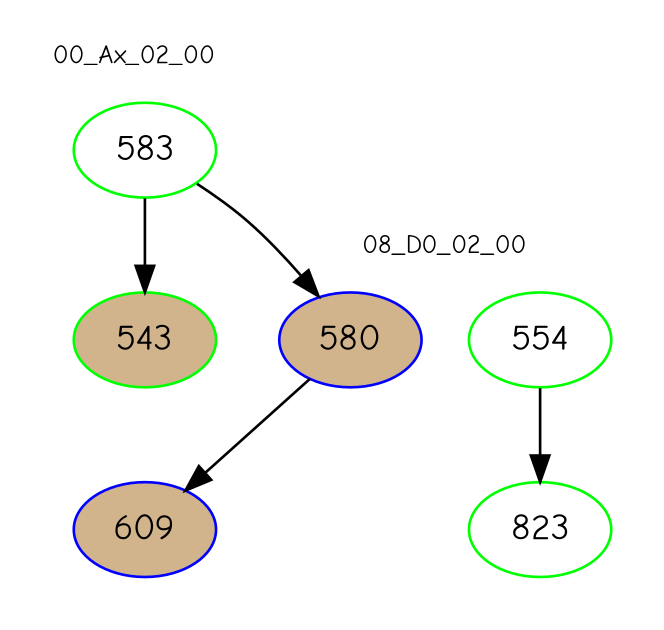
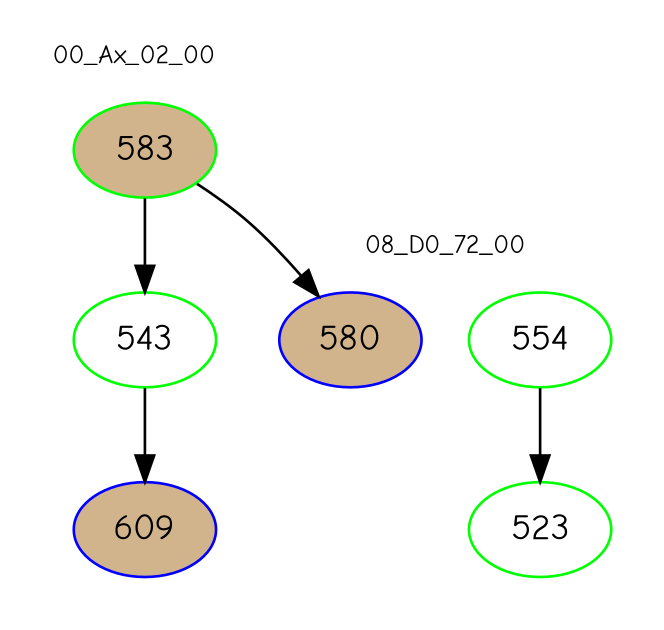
node "583": fillcolor white -> tan
cluster "08_D0_02_00": label "08_D0_02_00" -> "08_D0_72_00"
node "543": fillcolor tan -> white
edge "580" -> "609": now "543" -> "609"
node "823": label "823" -> "523"
